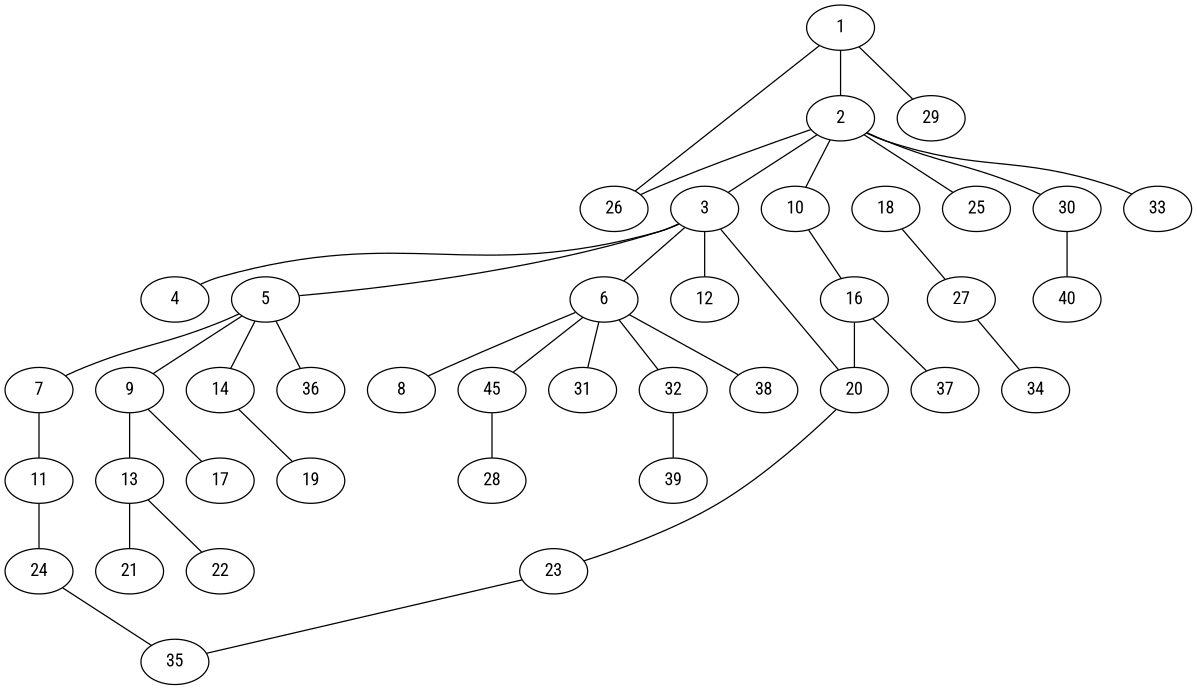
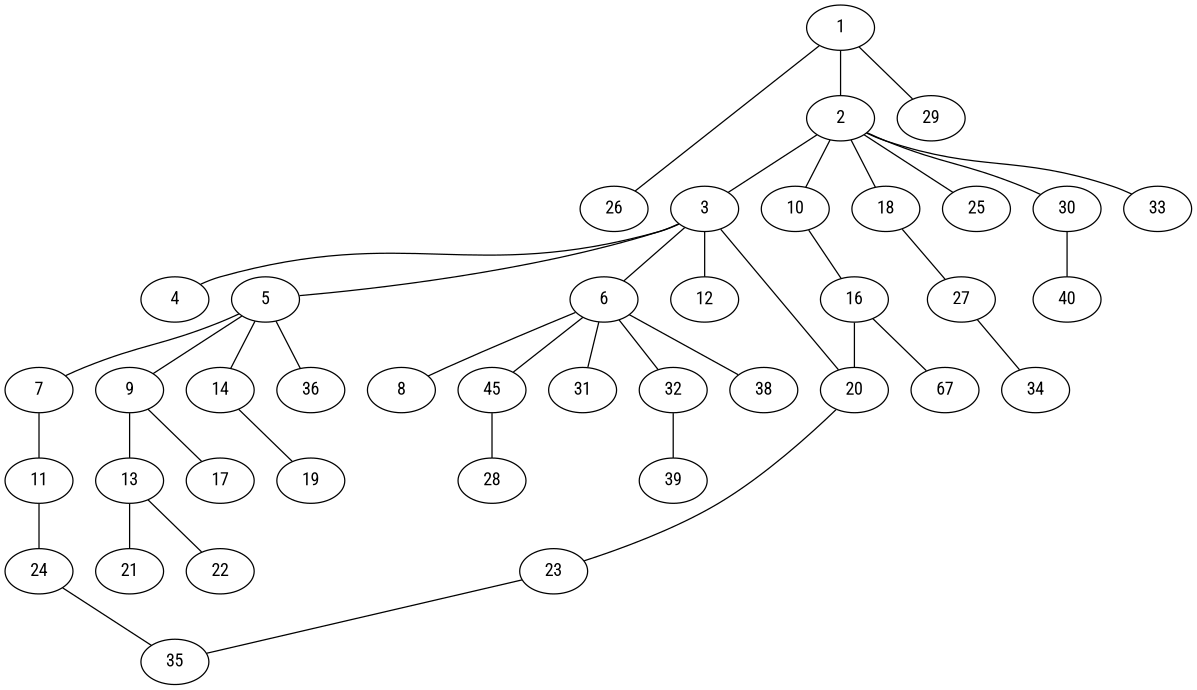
edge "2" -- "26": now "2" -- "18"
node "37": label "37" -> "67"
